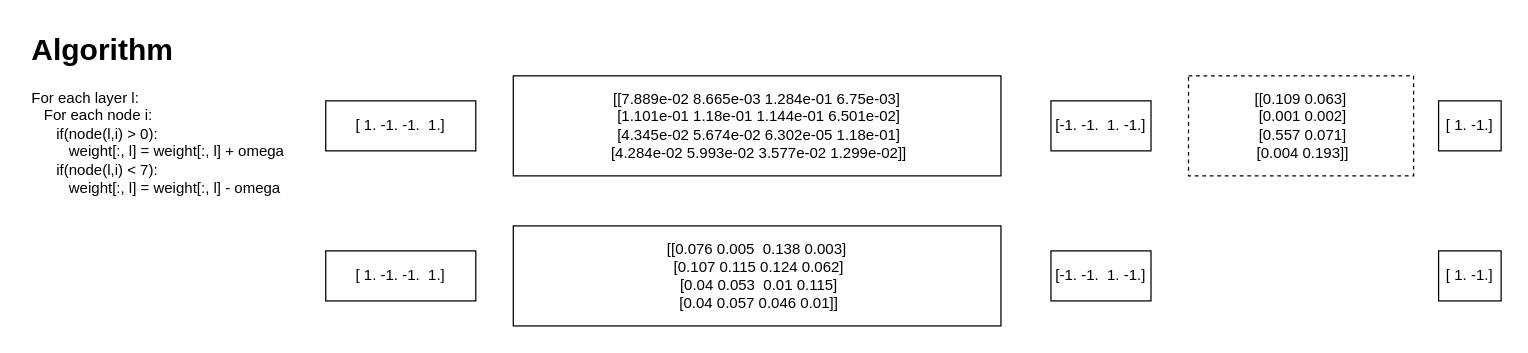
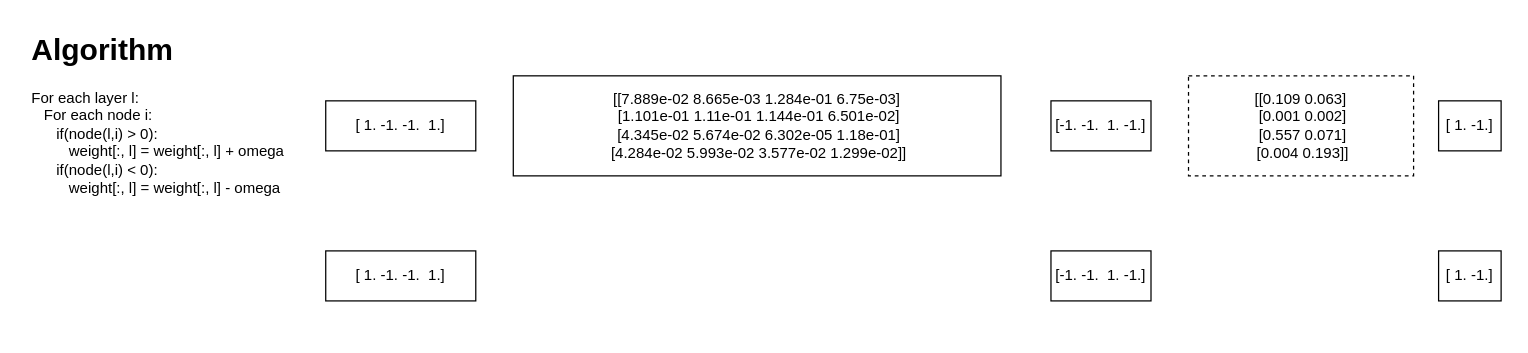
node "AlgorithmFor each layer l: For each node i: if(node(l,i) > 0): weight[:, l] = weight[:, l] + omega if(node(l,i) < 7): weight[:, l] = weight[:, l] - omega": label "AlgorithmFor each layer l: For each node i: if(node(l,i) > 0): weight[:, l] = weight[:, l] + omega if(node(l,i) < 7): weight[:, l] = weight[:, l] - omega" -> "AlgorithmFor each layer l: For each node i: if(node(l,i) > 0): weight[:, l] = weight[:, l] + omega if(node(l,i) < 0): weight[:, l] = weight[:, l] - omega"
node "[[7.889e-02 8.665e-03 1.284e-01 6.75e-03] [1.101e-01 1.18e-01 1.144e-01 6.501e-02] [4.345e-02 5.674e-02 6.302e-05 1.18e-01] [4.284e-02 5.993e-02 3.577e-02 1.299e-02]]": label "[[7.889e-02 8.665e-03 1.284e-01 6.75e-03] [1.101e-01 1.18e-01 1.144e-01 6.501e-02] [4.345e-02 5.674e-02 6.302e-05 1.18e-01] [4.284e-02 5.993e-02 3.577e-02 1.299e-02]]" -> "[[7.889e-02 8.665e-03 1.284e-01 6.75e-03] [1.101e-01 1.11e-01 1.144e-01 6.501e-02] [4.345e-02 5.674e-02 6.302e-05 1.18e-01] [4.284e-02 5.993e-02 3.577e-02 1.299e-02]]"
node "[[0.076 0.005 0.138 0.003] [0.107 0.115 0.124 0.062] [0.04 0.053 0.01 0.115] [0.04 0.057 0.046 0.01]]": removed
